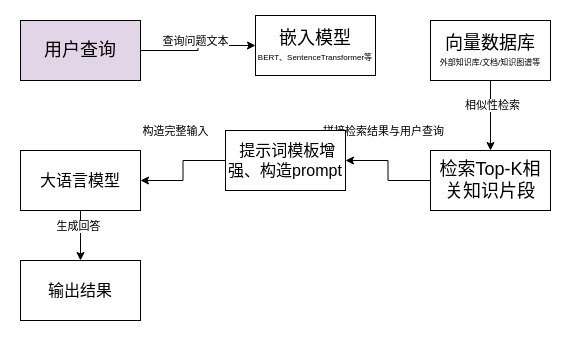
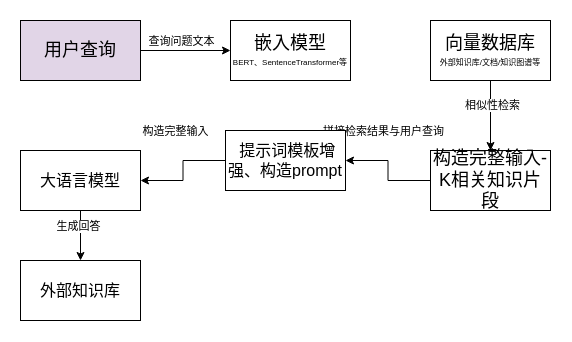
node "嵌入模型 BERT、SentenceTransformer等": moved (316, 46) -> (291, 51)
node "检索Top-K相关知识片段": label "检索Top-K相关知识片段" -> "构造完整输入-K相关知识片段"
node "输出结果": label "输出结果" -> "外部知识库"
